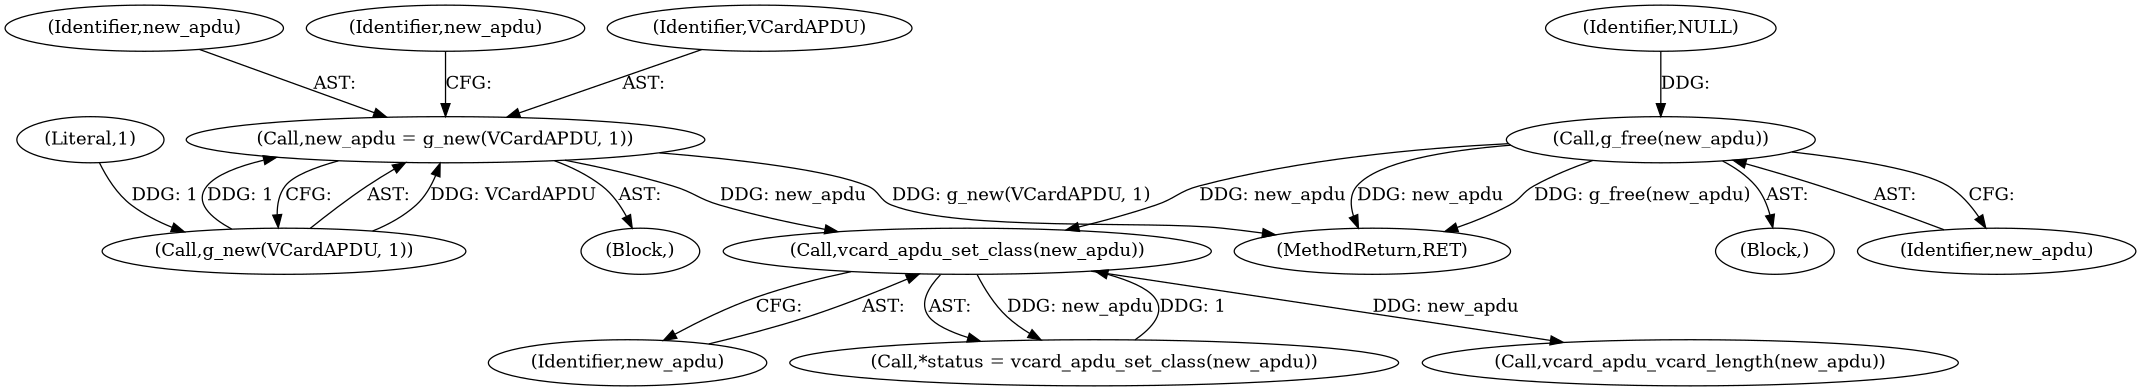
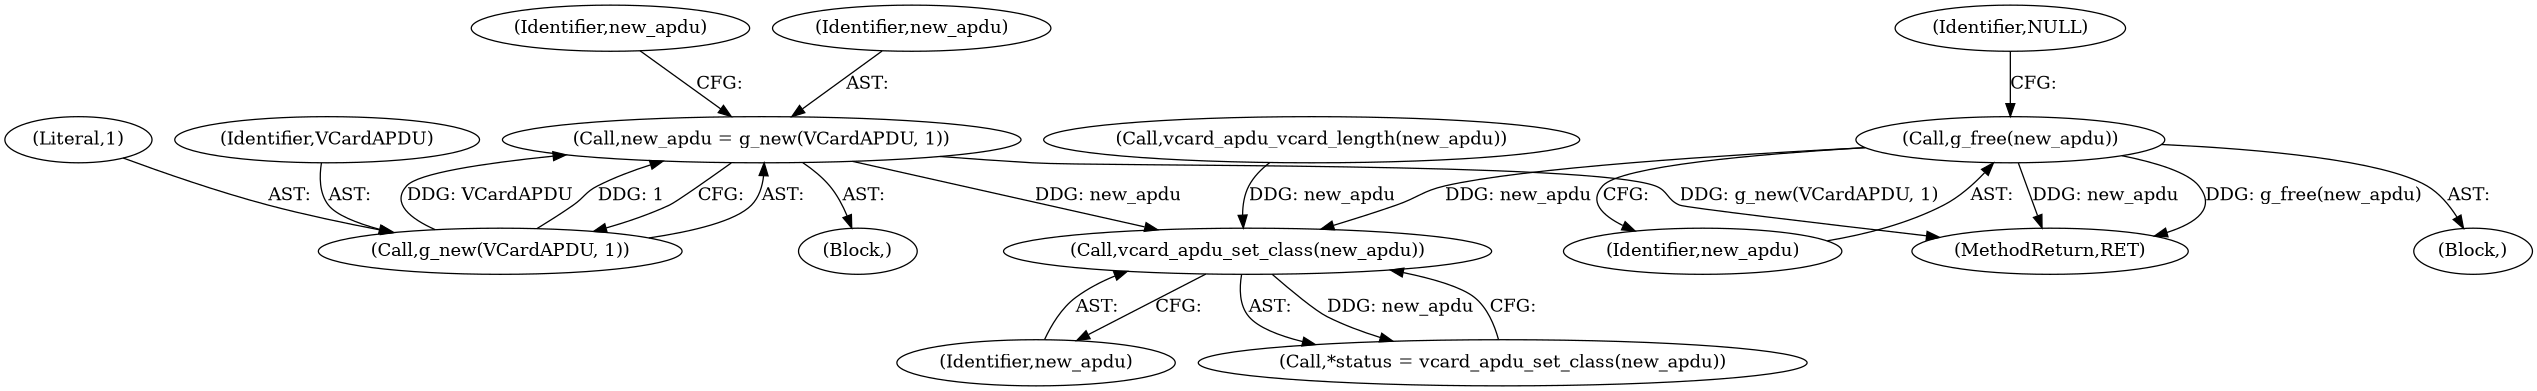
edge "(Identifier,VCardAPDU)" -> "(Call,new_apdu = g_new(VCardAPDU, 1))": now "(Identifier,VCardAPDU)" -> "(Call,g_new(VCardAPDU, 1))"
edge "(Identifier,NULL)" -> "(Call,g_free(new_apdu))": label "DDG: " -> "CFG: "
edge "(Literal,1)" -> "(Call,g_new(VCardAPDU, 1))": label "DDG: 1" -> "AST: "
edge "(Call,vcard_apdu_set_class(new_apdu))" -> "(Call,vcard_apdu_vcard_length(new_apdu))": reversed
edge "(Call,*status = vcard_apdu_set_class(new_apdu))" -> "(Call,vcard_apdu_set_class(new_apdu))": label "DDG: 1" -> "CFG: "
